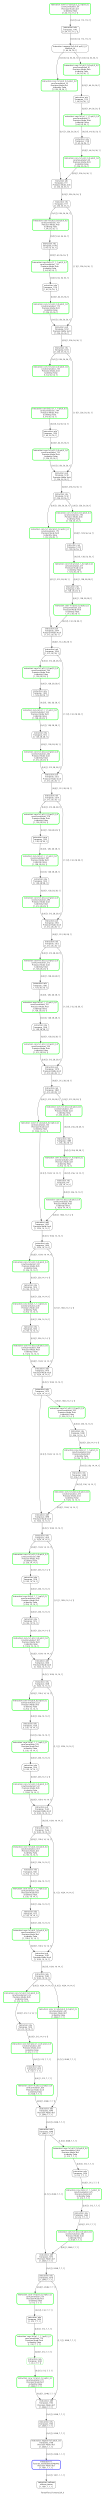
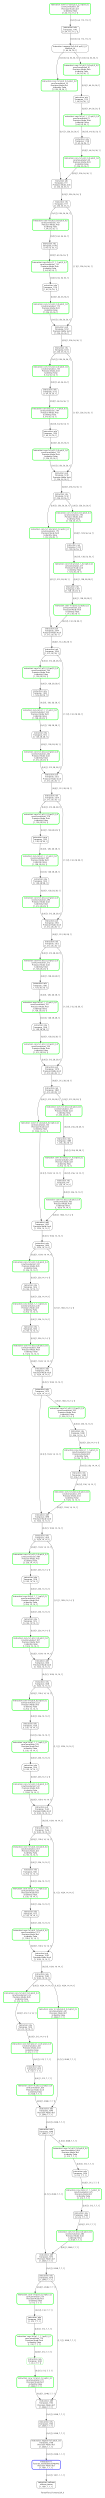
node "Instruction: relu Transpose_1212 [1, 64, 56, 56, 1]": added
